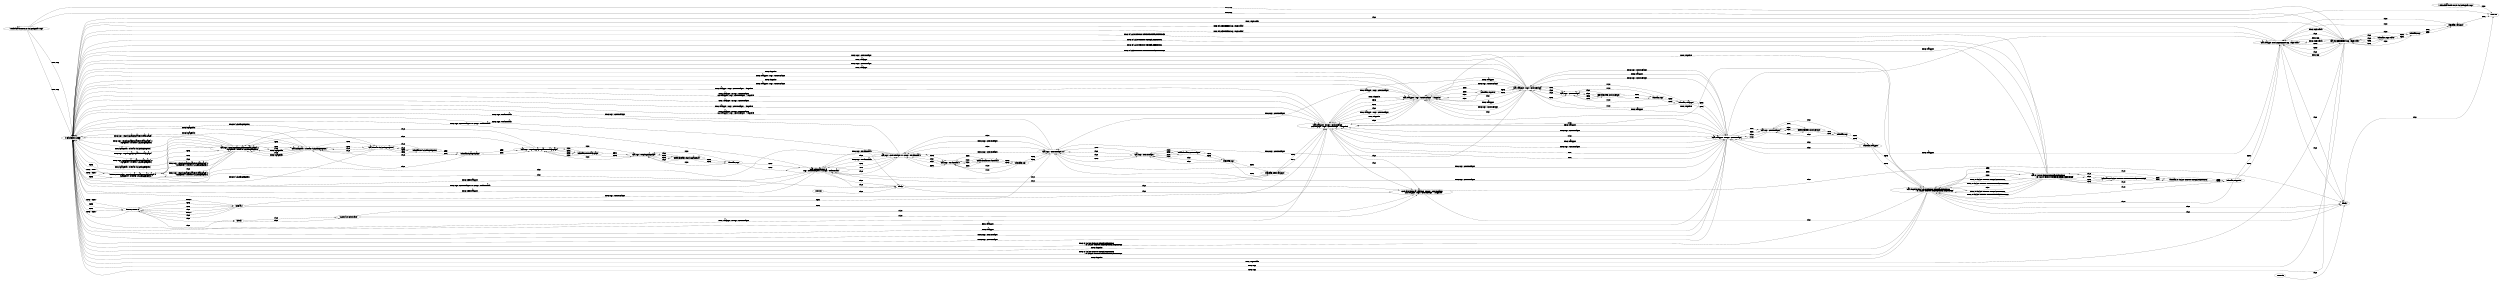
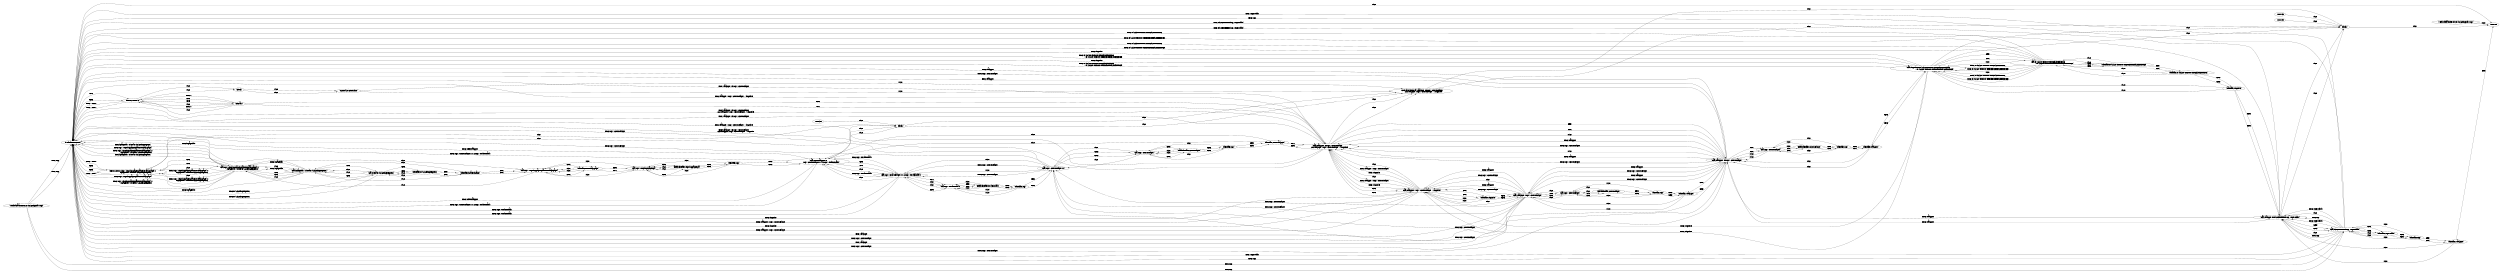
node "1000103": added
